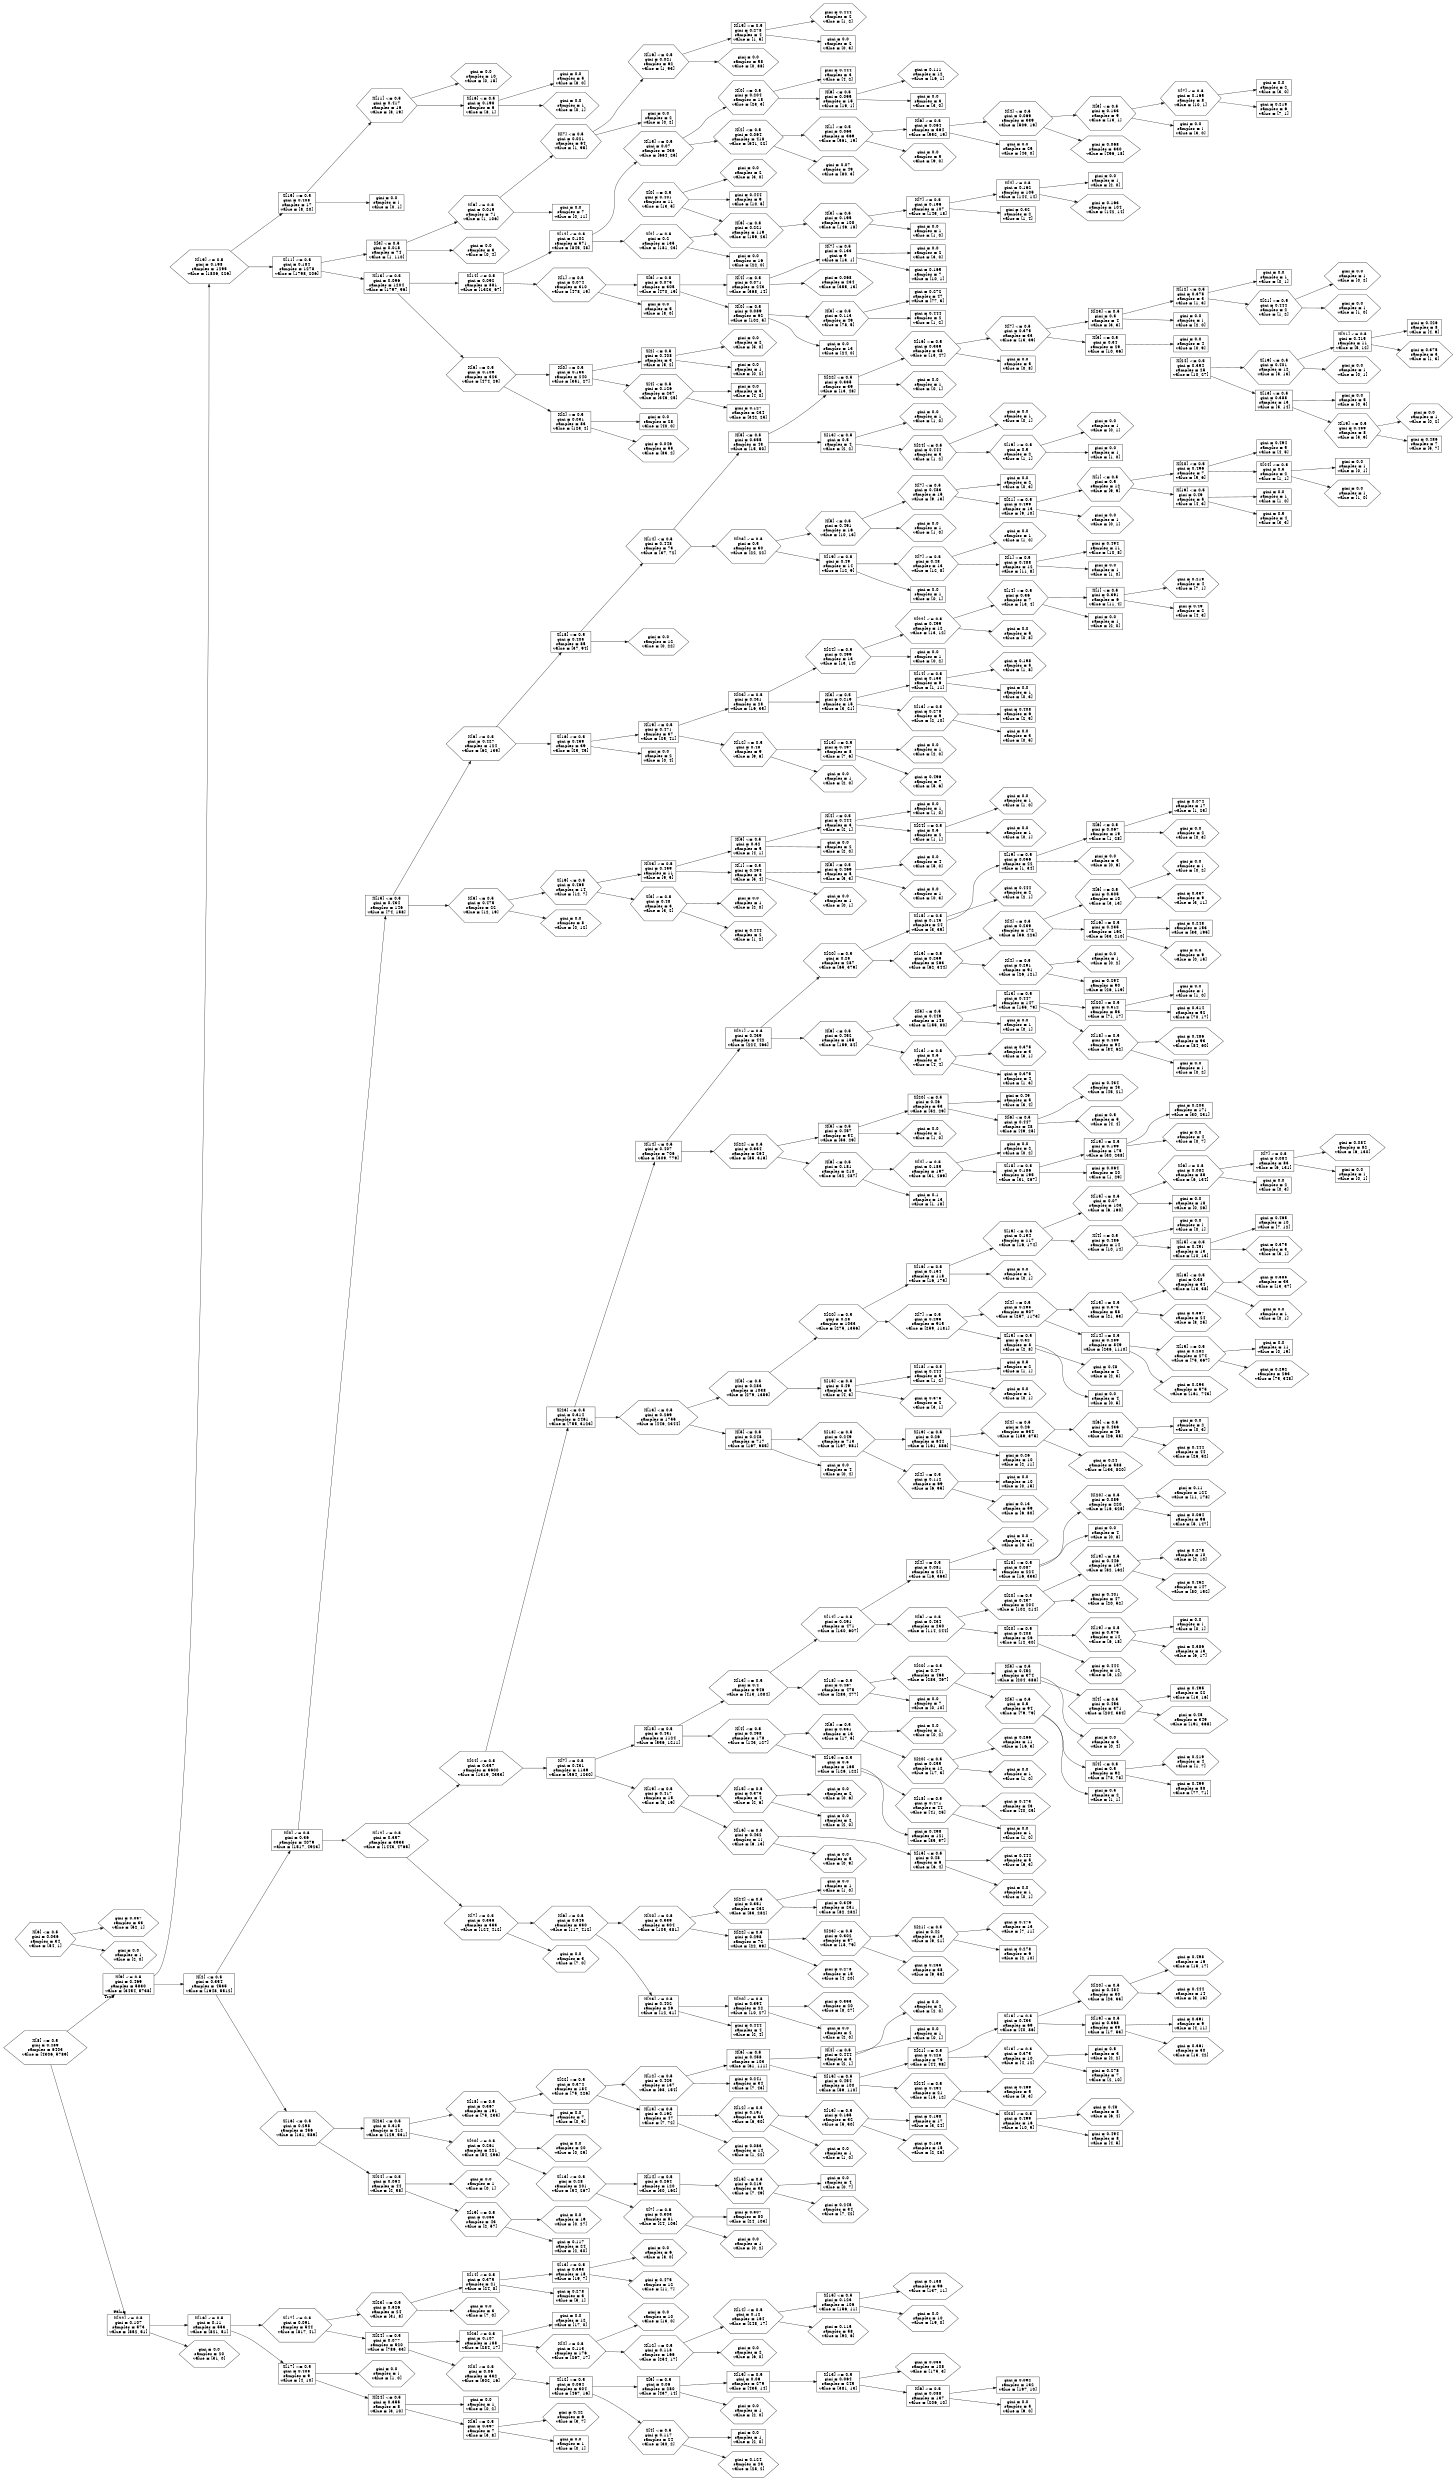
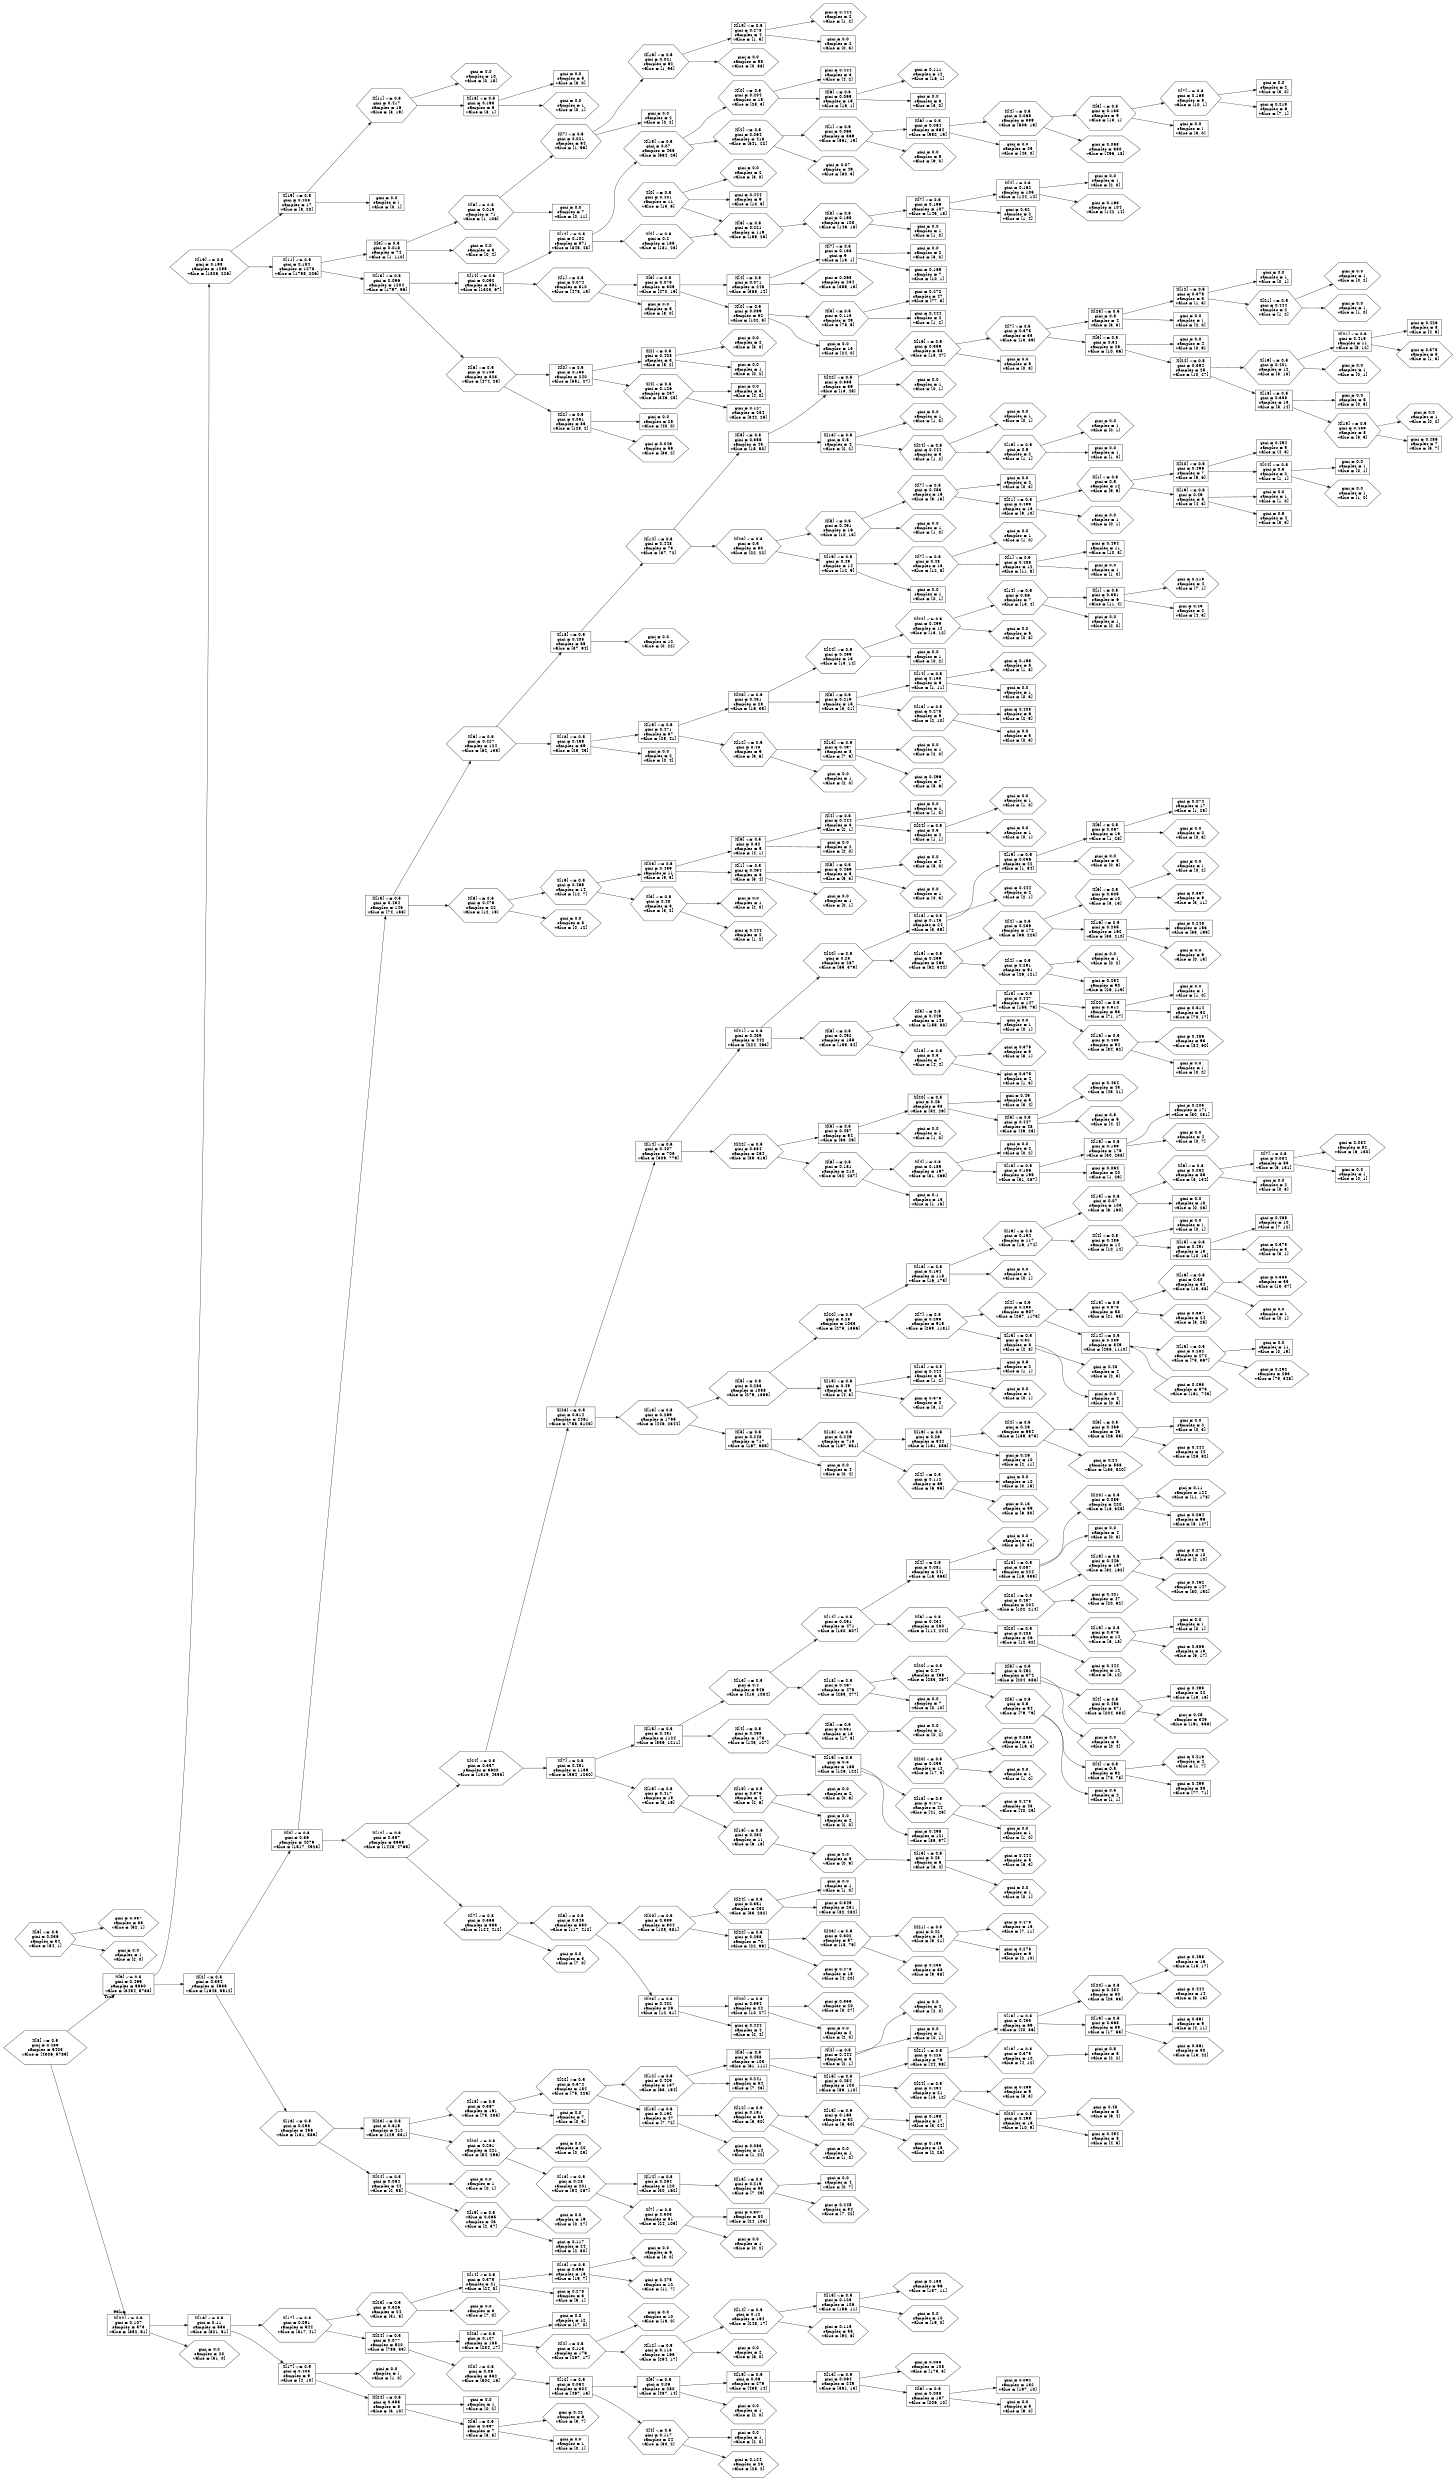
node "gini = 0.0 samples = 16 value = [22, 0]": removed
edge "X[3] <= 0.5 gini = 0.34 samples = 29 value = [10, 36]" -> "X[24] <= 0.5 gini = 0.394 samples = 25 value = [10, 27]": added
edge "X[14] <= 0.5 gini = 0.289 samples = 849 value = [236, 1110]" -> "gini = 0.293 samples = 575 value = [161, 743]": reversed
edge "X[6] <= 0.5 gini = 0.351 samples = 13 value = [17, 5]" -> "X[20] <= 0.5 gini = 0.255 samples = 12 value = [17, 3]": removed
edge "X[16] <= 0.5 gini = 0.432 samples = 11 value = [6, 13]" -> "X[15] <= 0.5 gini = 0.48 samples = 6 value = [6, 4]": now "gini = 0.0 samples = 5 value = [0, 9]" -> "X[15] <= 0.5 gini = 0.48 samples = 6 value = [6, 4]"
node "gini = 0.278 samples = 7 value = [2, 10]": removed
node "X[19] <= 0.5 gini = 0.065 samples = 43 value = [2, 57]": label "X[19] <= 0.5 gini = 0.065 samples = 43 value = [2, 57]" -> "X[19] <= 0.5 value = 0.065 samples = 43 value = [2, 57]"
